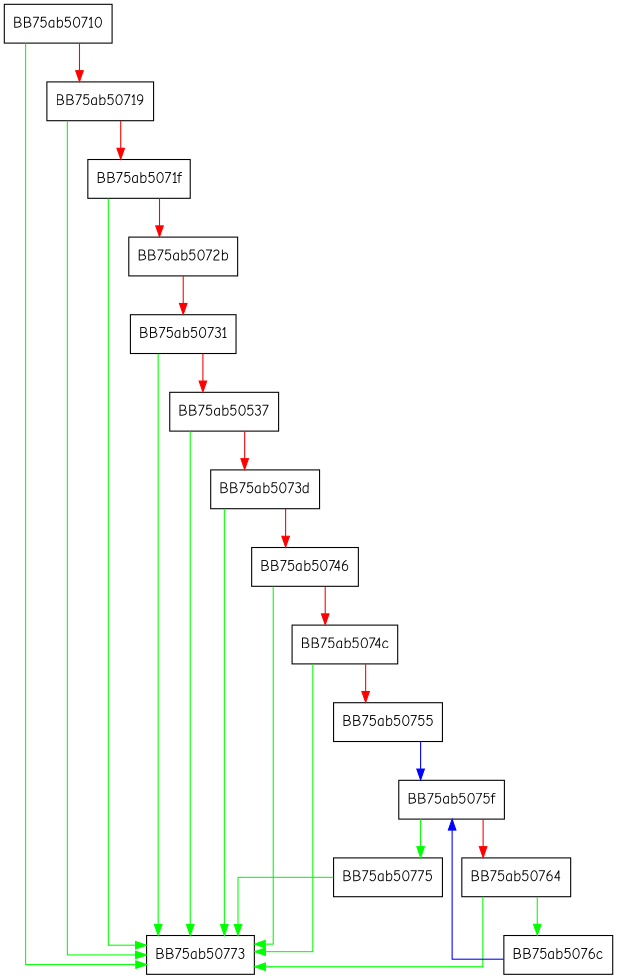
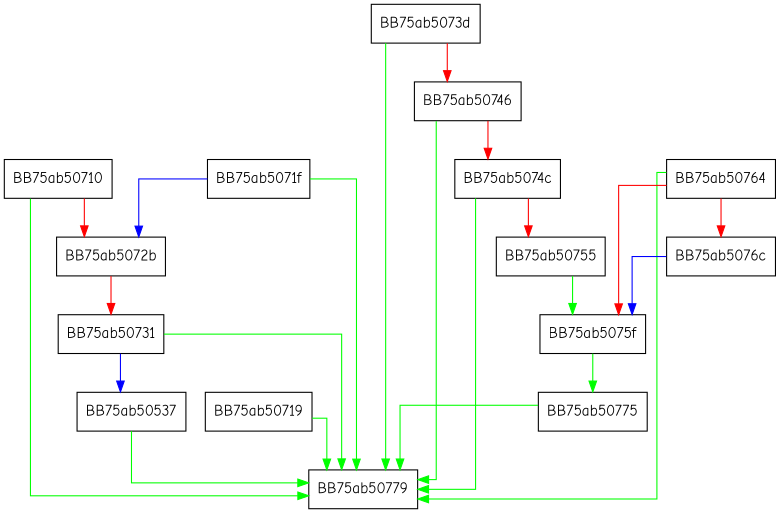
edge "BB75ab50710" -> "BB75ab50719": now "BB75ab50710" -> "BB75ab5072b"
edge "BB75ab50719" -> "BB75ab5071f": removed
edge "BB75ab5071f" -> "BB75ab5072b": color red -> blue
edge "BB75ab50731" -> "BB75ab50537": color red -> blue
edge "BB75ab50537" -> "BB75ab5073d": removed
edge "BB75ab50755" -> "BB75ab5075f": color blue -> green
edge "BB75ab5075f" -> "BB75ab50764": reversed
edge "BB75ab50764" -> "BB75ab5076c": color green -> red
node "BB75ab50773": label "BB75ab50773" -> "BB75ab50779"
